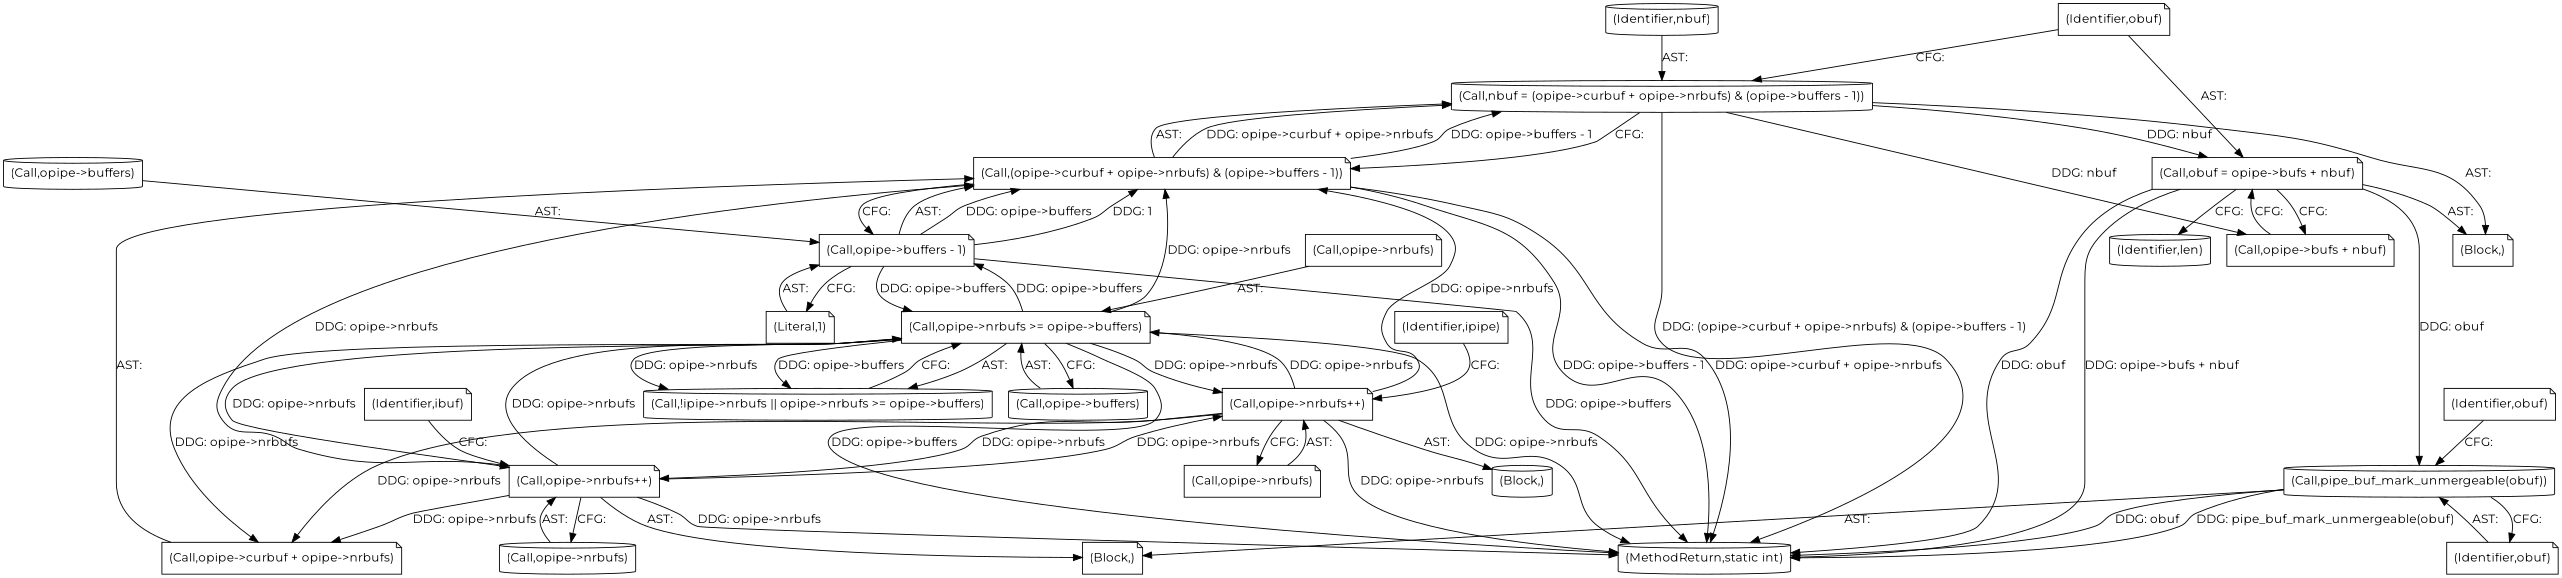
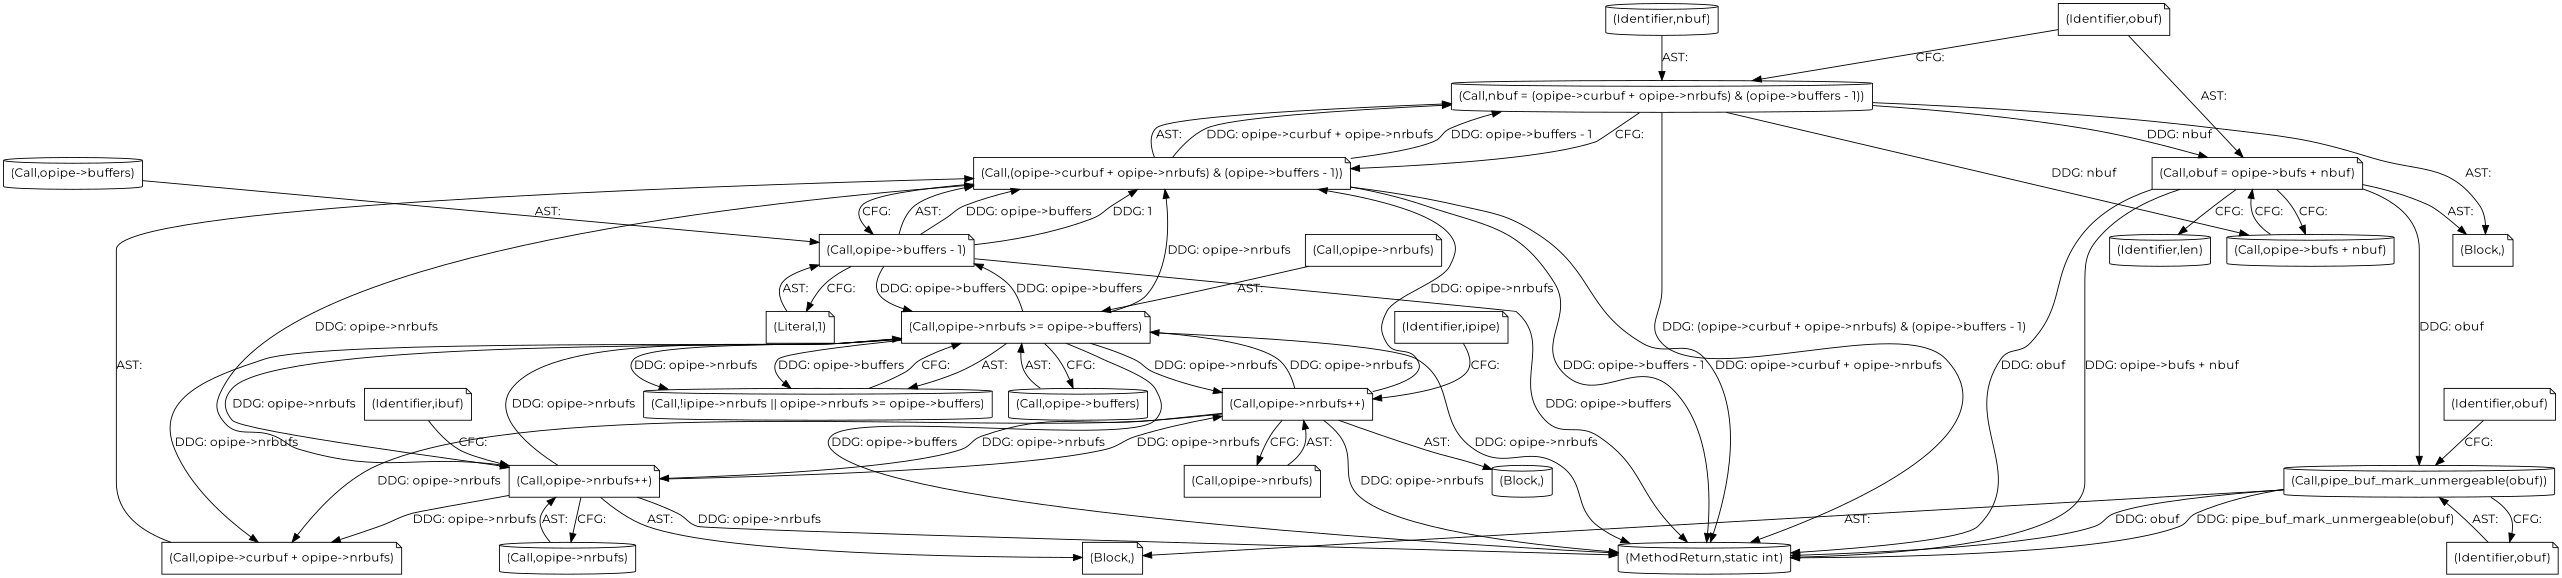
node "(Call,opipe->bufs + nbuf)": shape note -> cylinder
